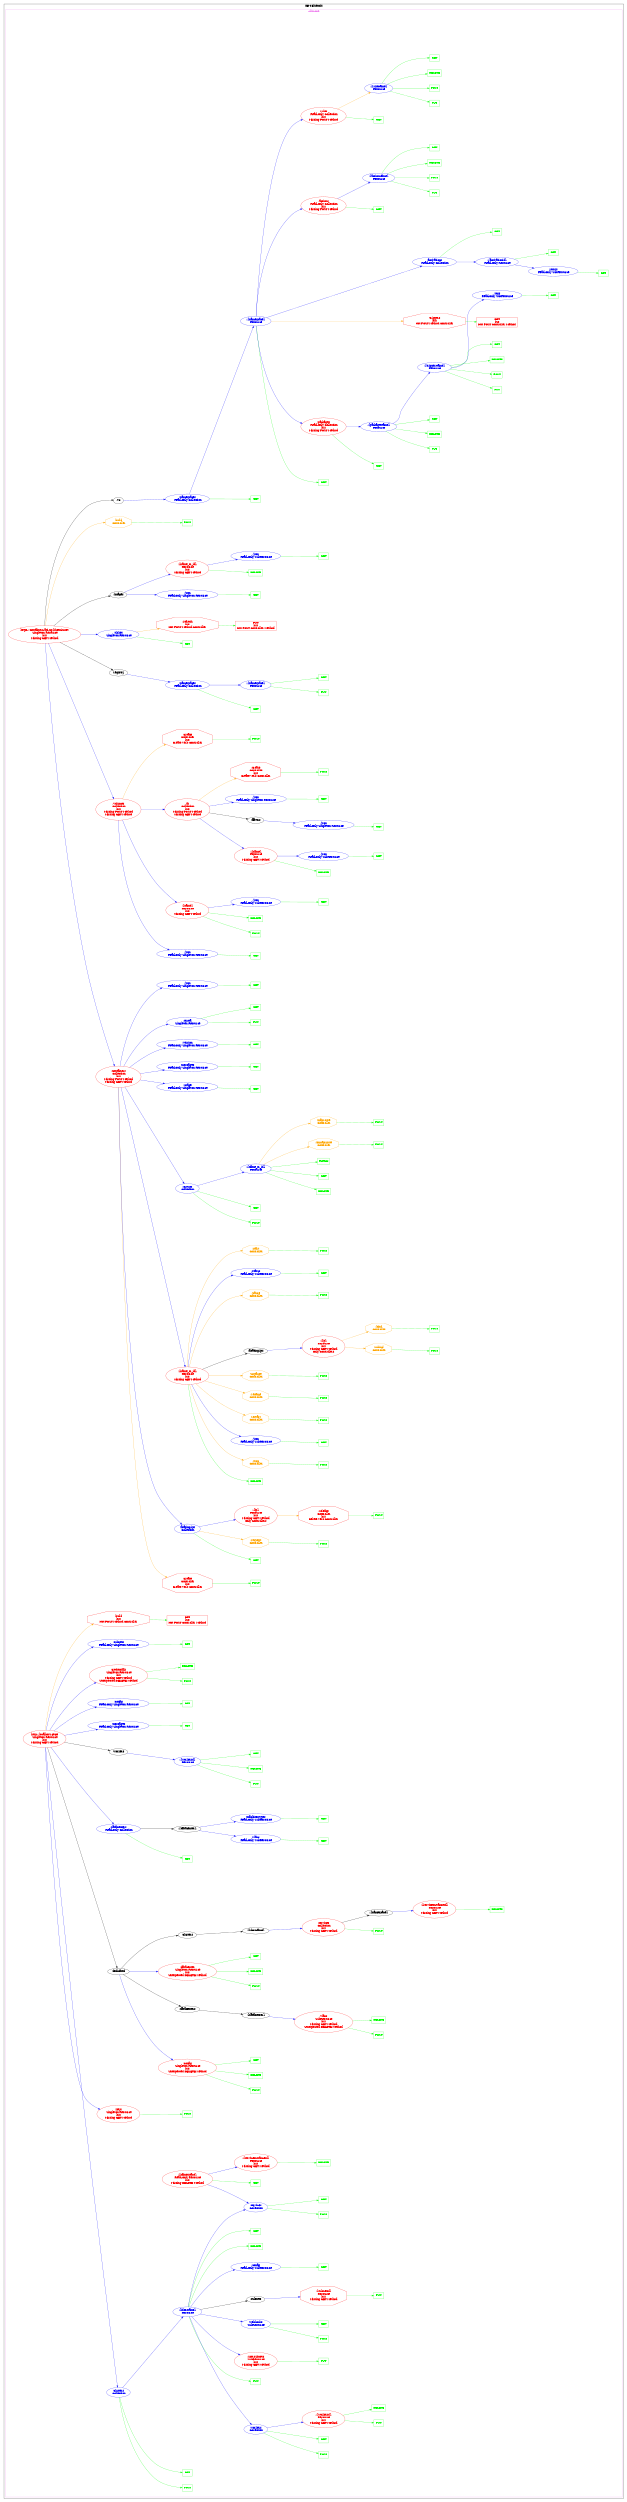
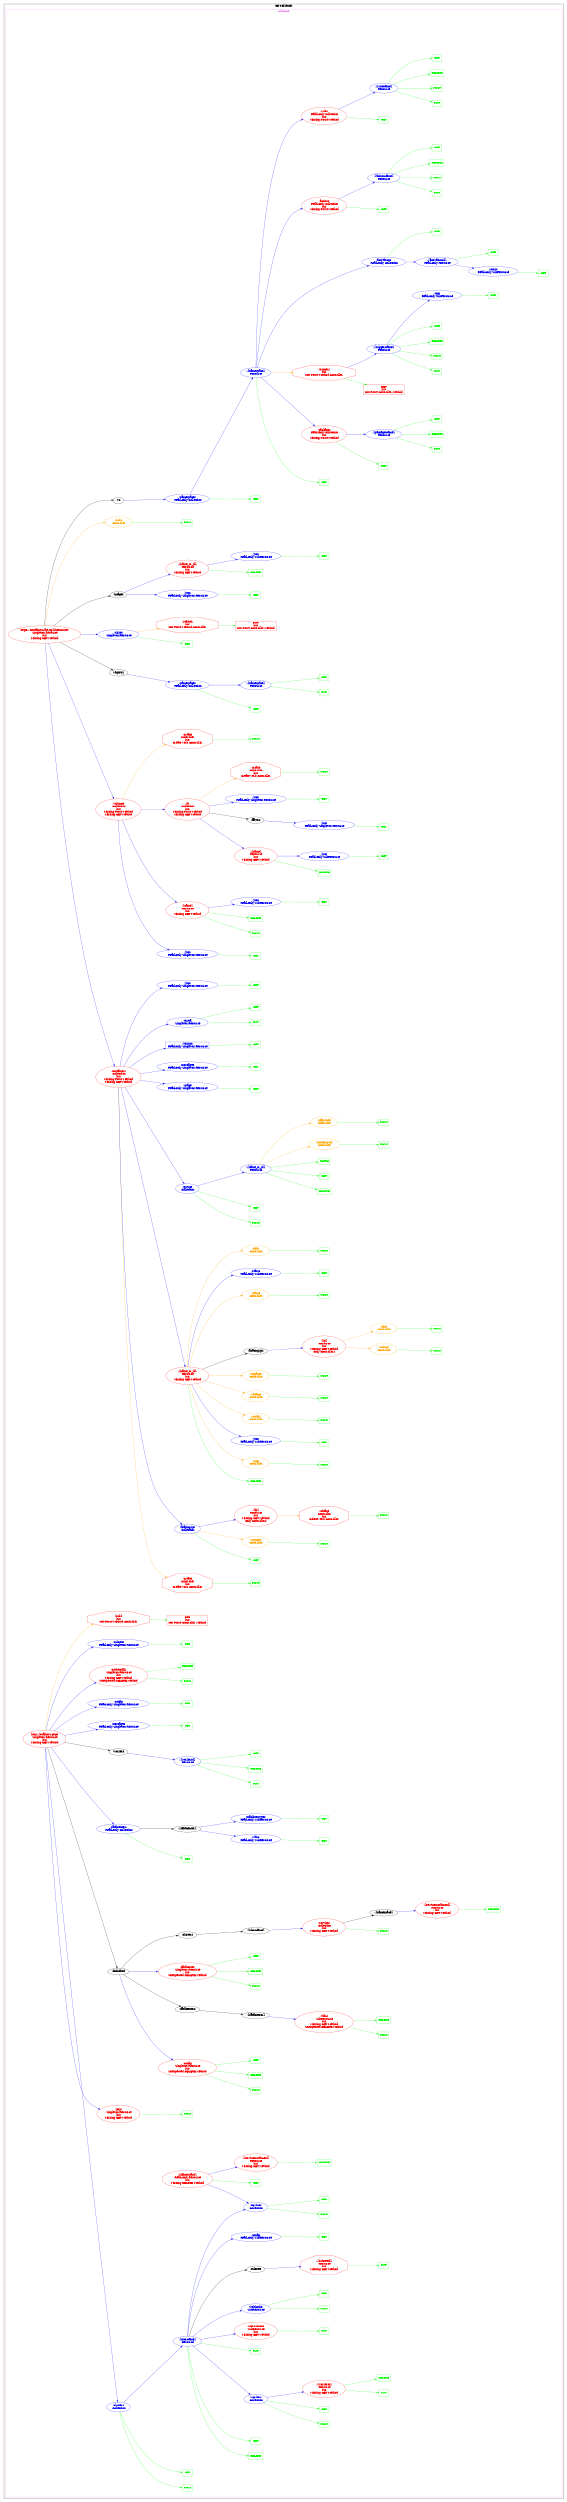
edge "/rules Read-Only Collection but Missing POST Method" -> "/{ruleName} Resource": color orange -> blue
edge "/{packageName} Resource" -> "/{triggerName} Resource": now "/triggers but Not POST Method Controller" -> "/{triggerName} Resource"
node "/version Read-Only Singleton Resource": shape ellipse -> box
